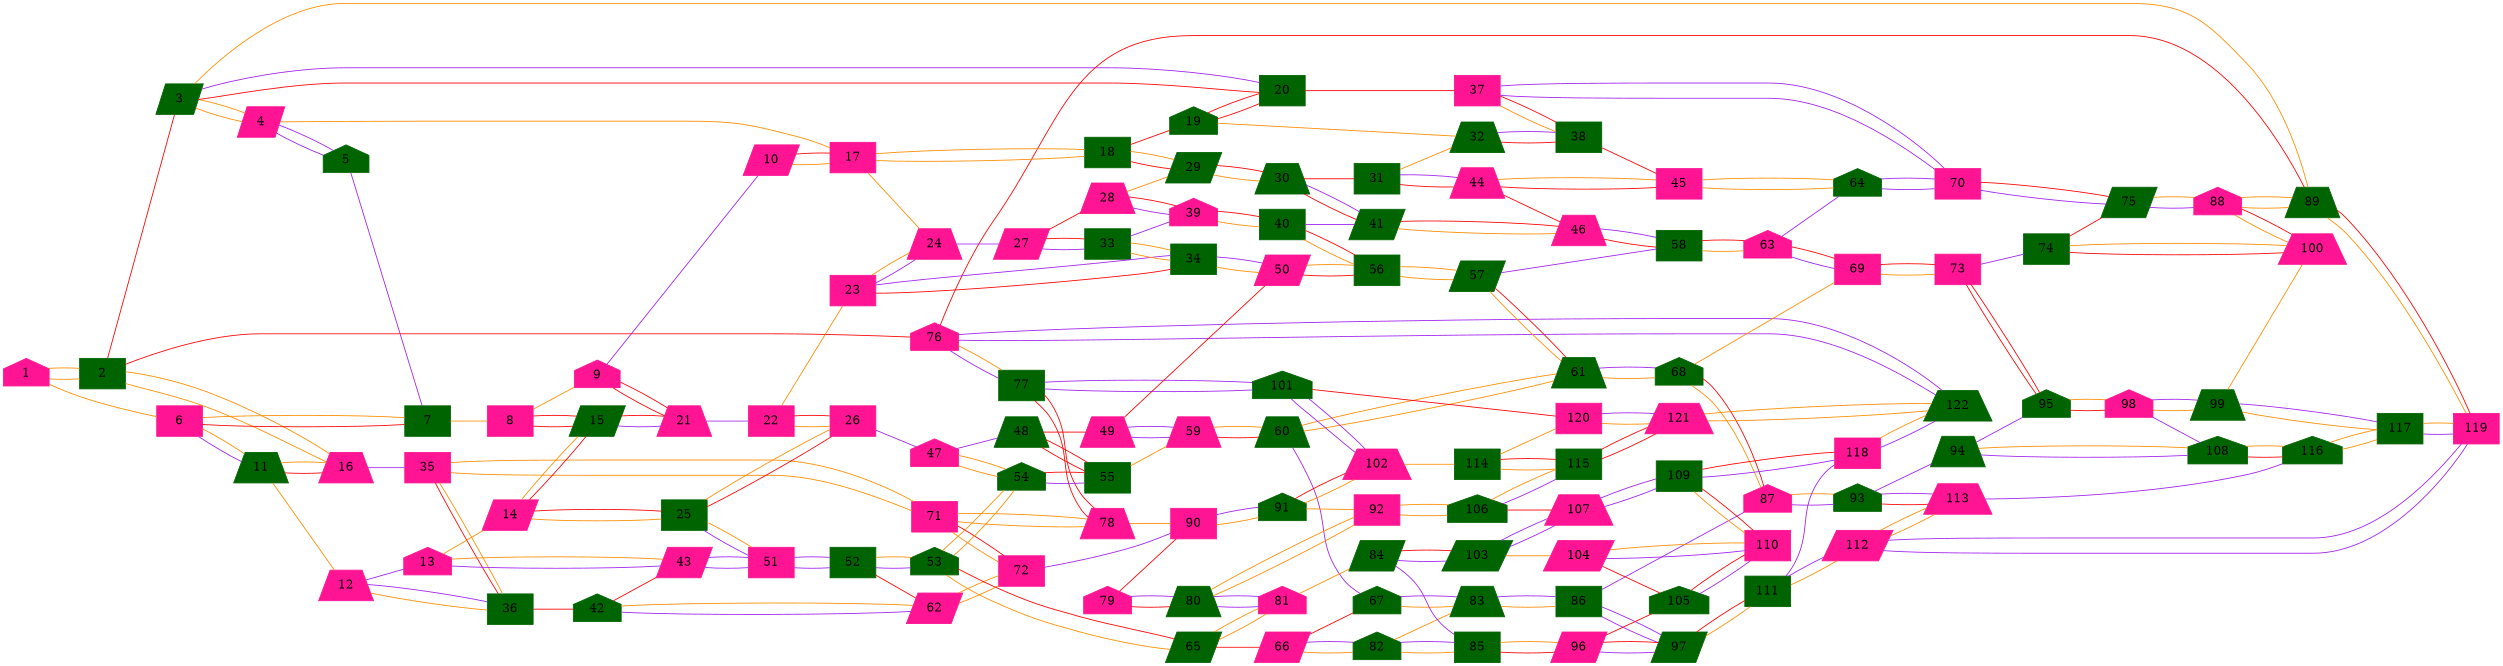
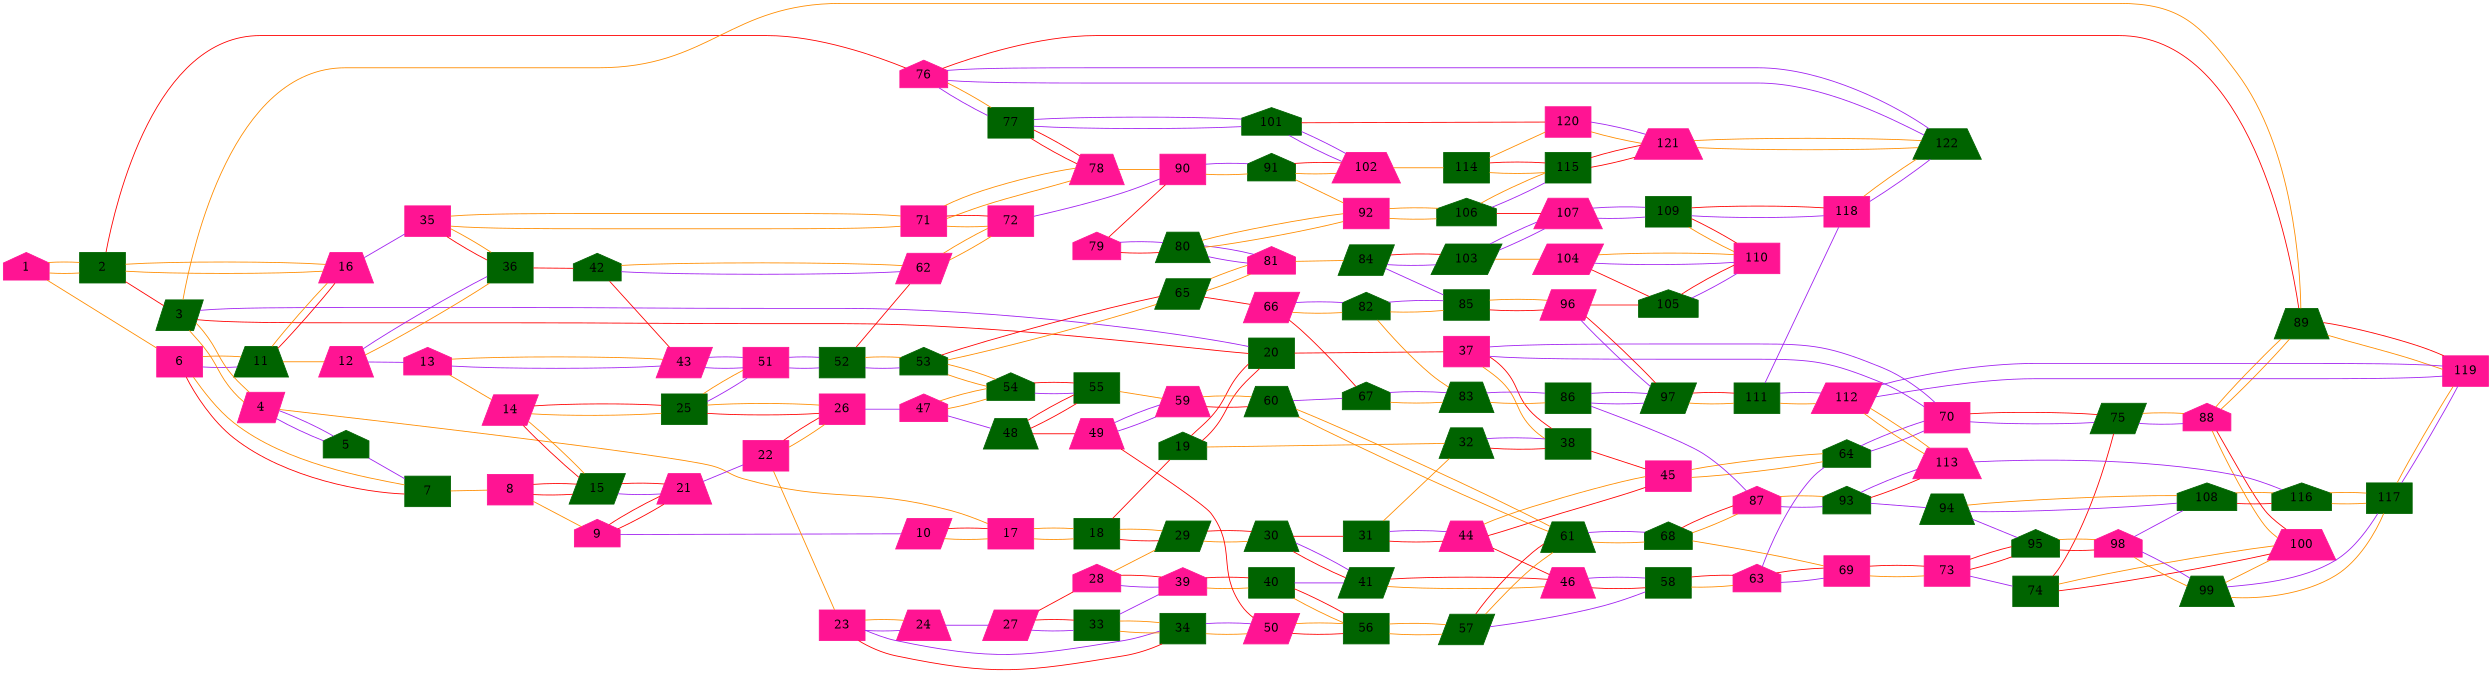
node "28": shape trapezium -> house
edge "17" -- "24": removed
